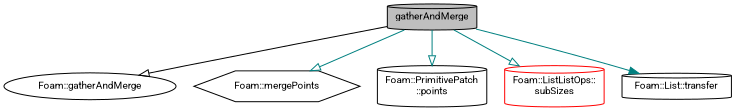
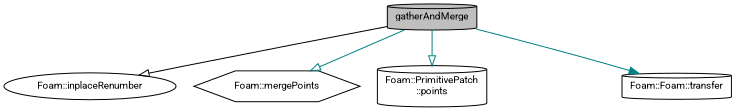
node "Foam::gatherAndMerge": label "Foam::gatherAndMerge" -> "Foam::inplaceRenumber"
node "Foam::ListListOps:: subSizes": removed
node "Foam::List::transfer": label "Foam::List::transfer" -> "Foam::Foam::transfer"
